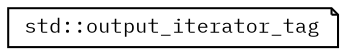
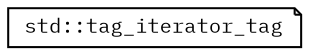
node "std::output_iterator_tag": label "std::output_iterator_tag" -> "std::tag_iterator_tag"
